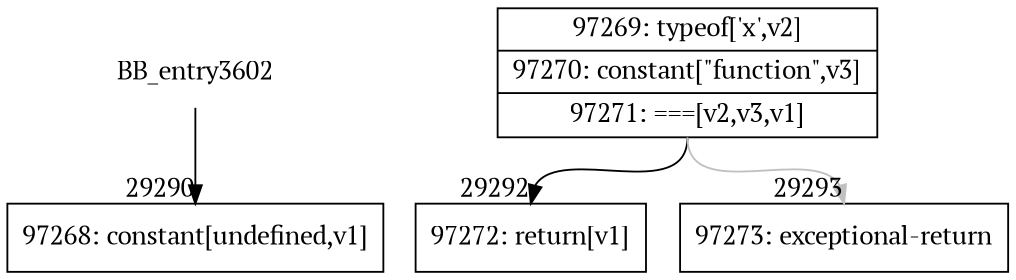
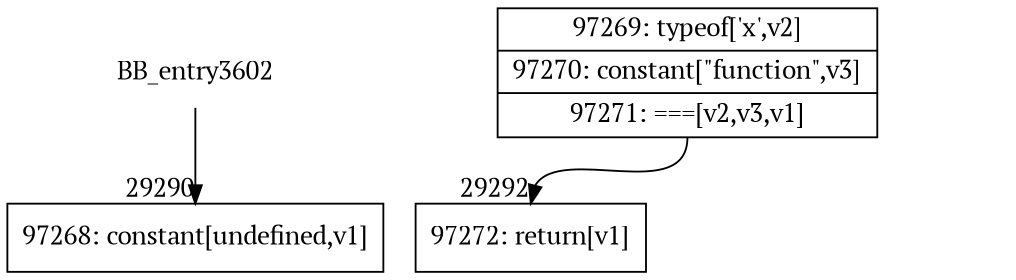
node "97273: exceptional-return": removed
